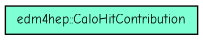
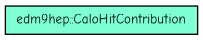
node "edm4hep::CaloHitContribution": label "edm4hep::CaloHitContribution" -> "edm9hep::CaloHitContribution"
